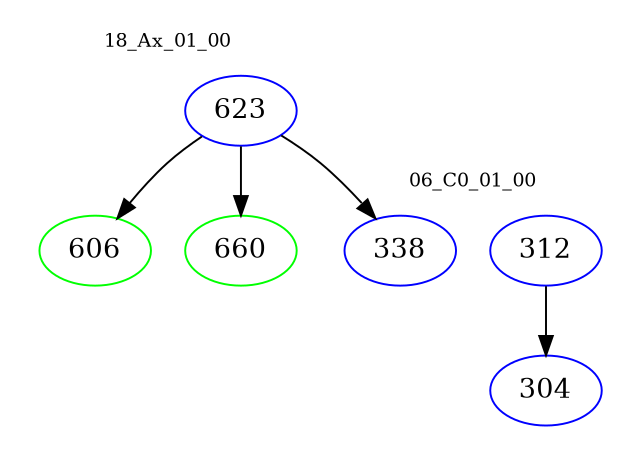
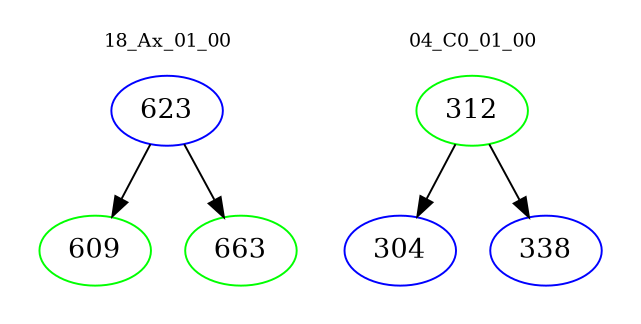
edge "623" -> "338": now "312" -> "338"
cluster "06_C0_01_00": label "06_C0_01_00" -> "04_C0_01_00"
node "606": label "606" -> "609"
node "660": label "660" -> "663"
node "312": color blue -> green
